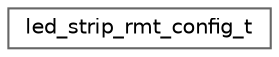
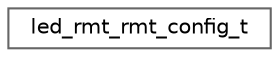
node "led_strip_rmt_config_t": label "led_strip_rmt_config_t" -> "led_rmt_rmt_config_t"
